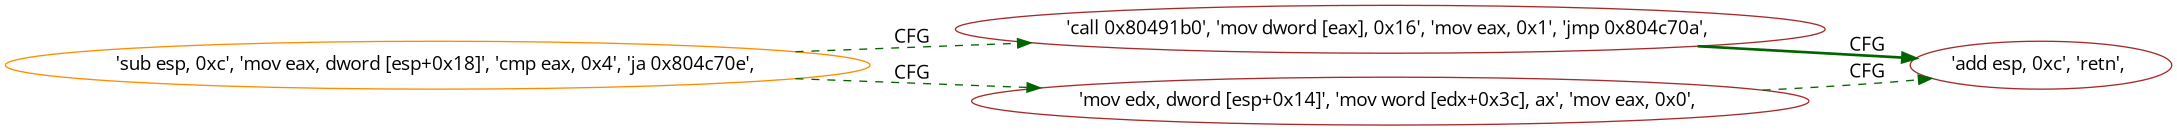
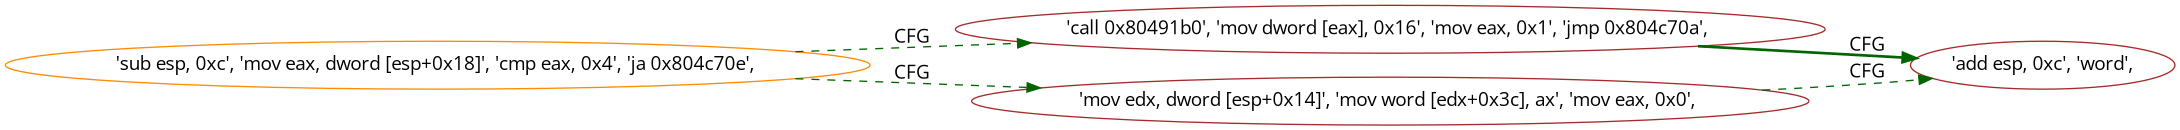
node "'add esp, 0xc', 'retn',": label "'add esp, 0xc', 'retn'," -> "'add esp, 0xc', 'word',"
